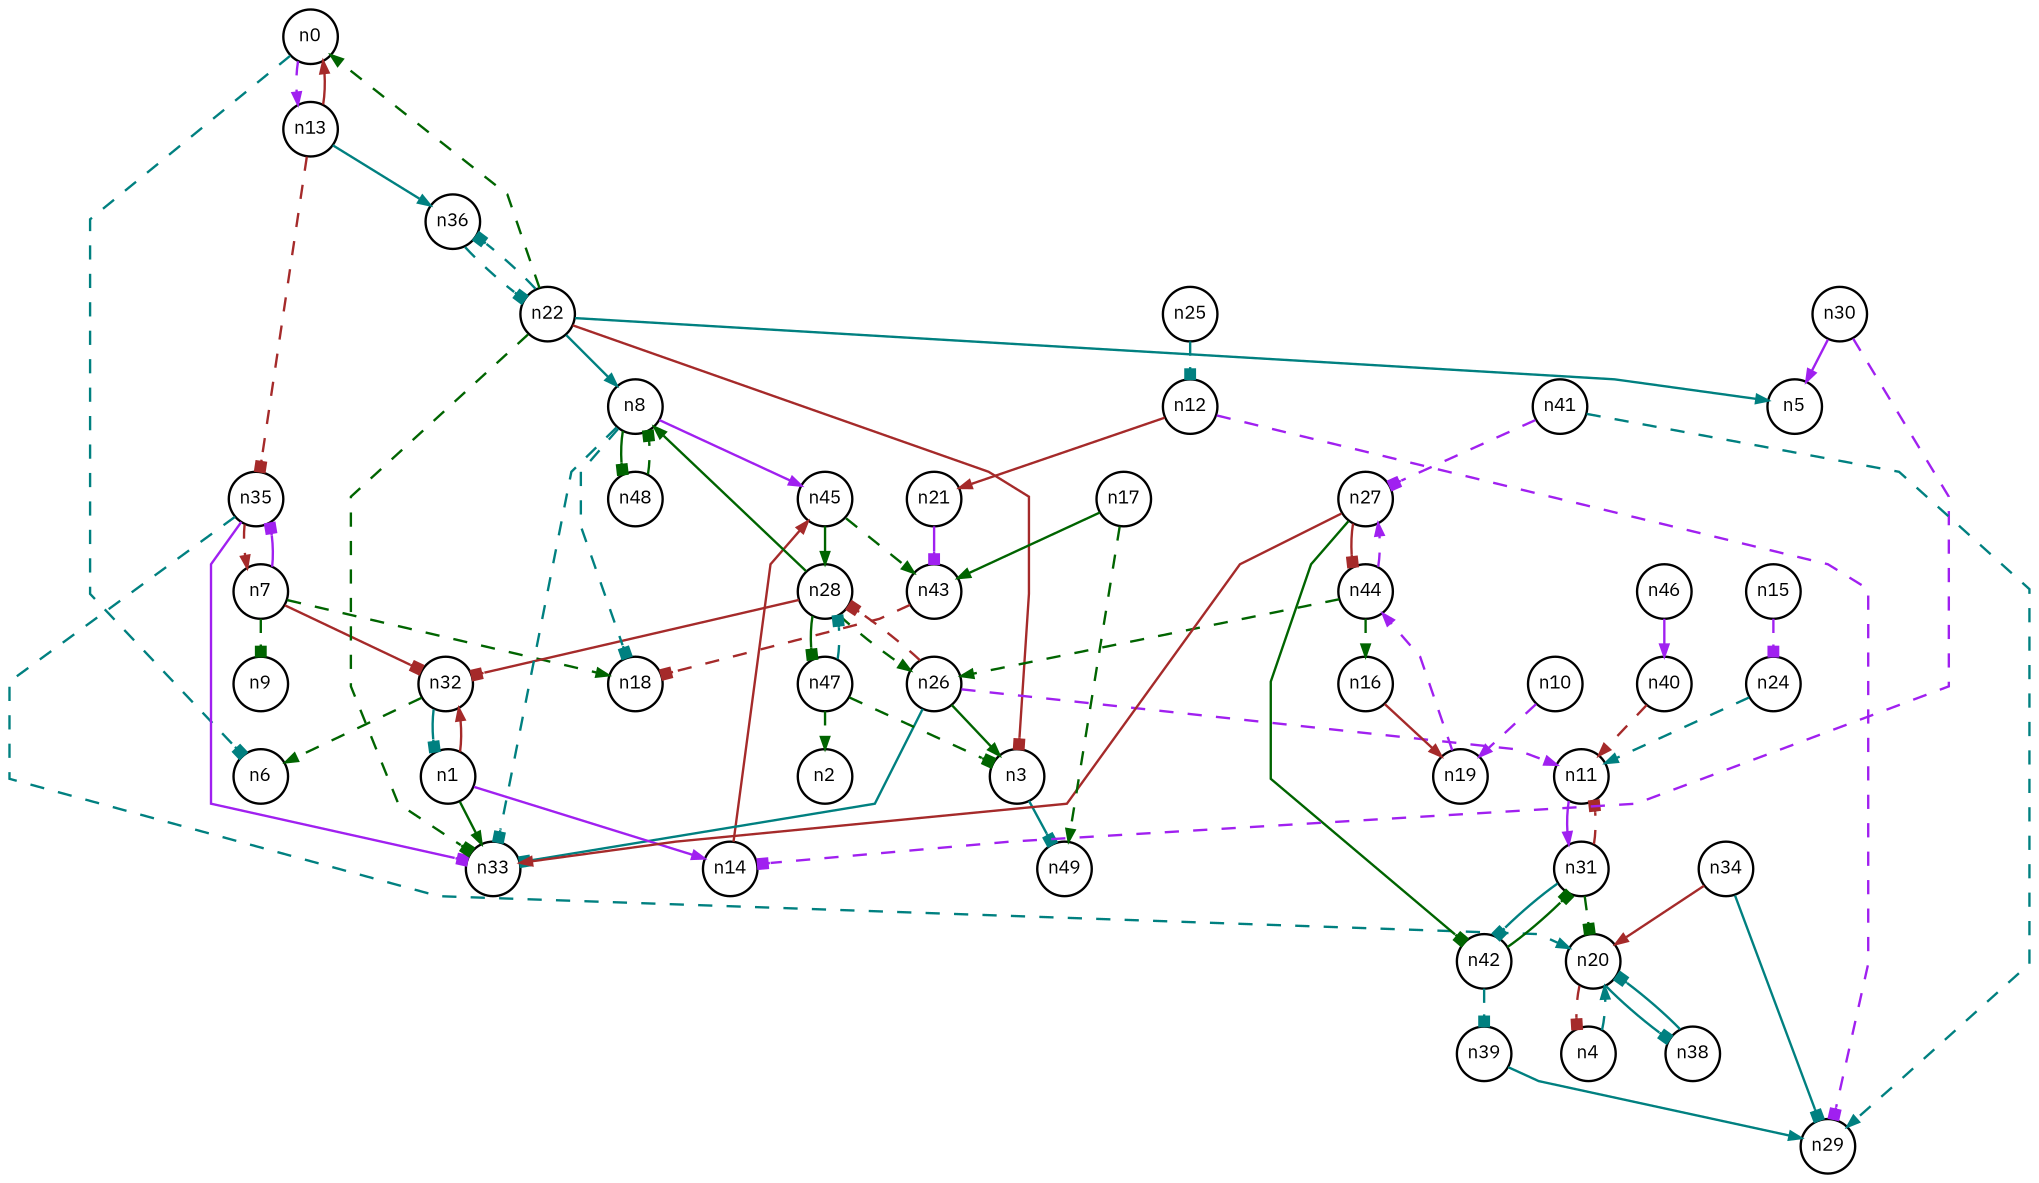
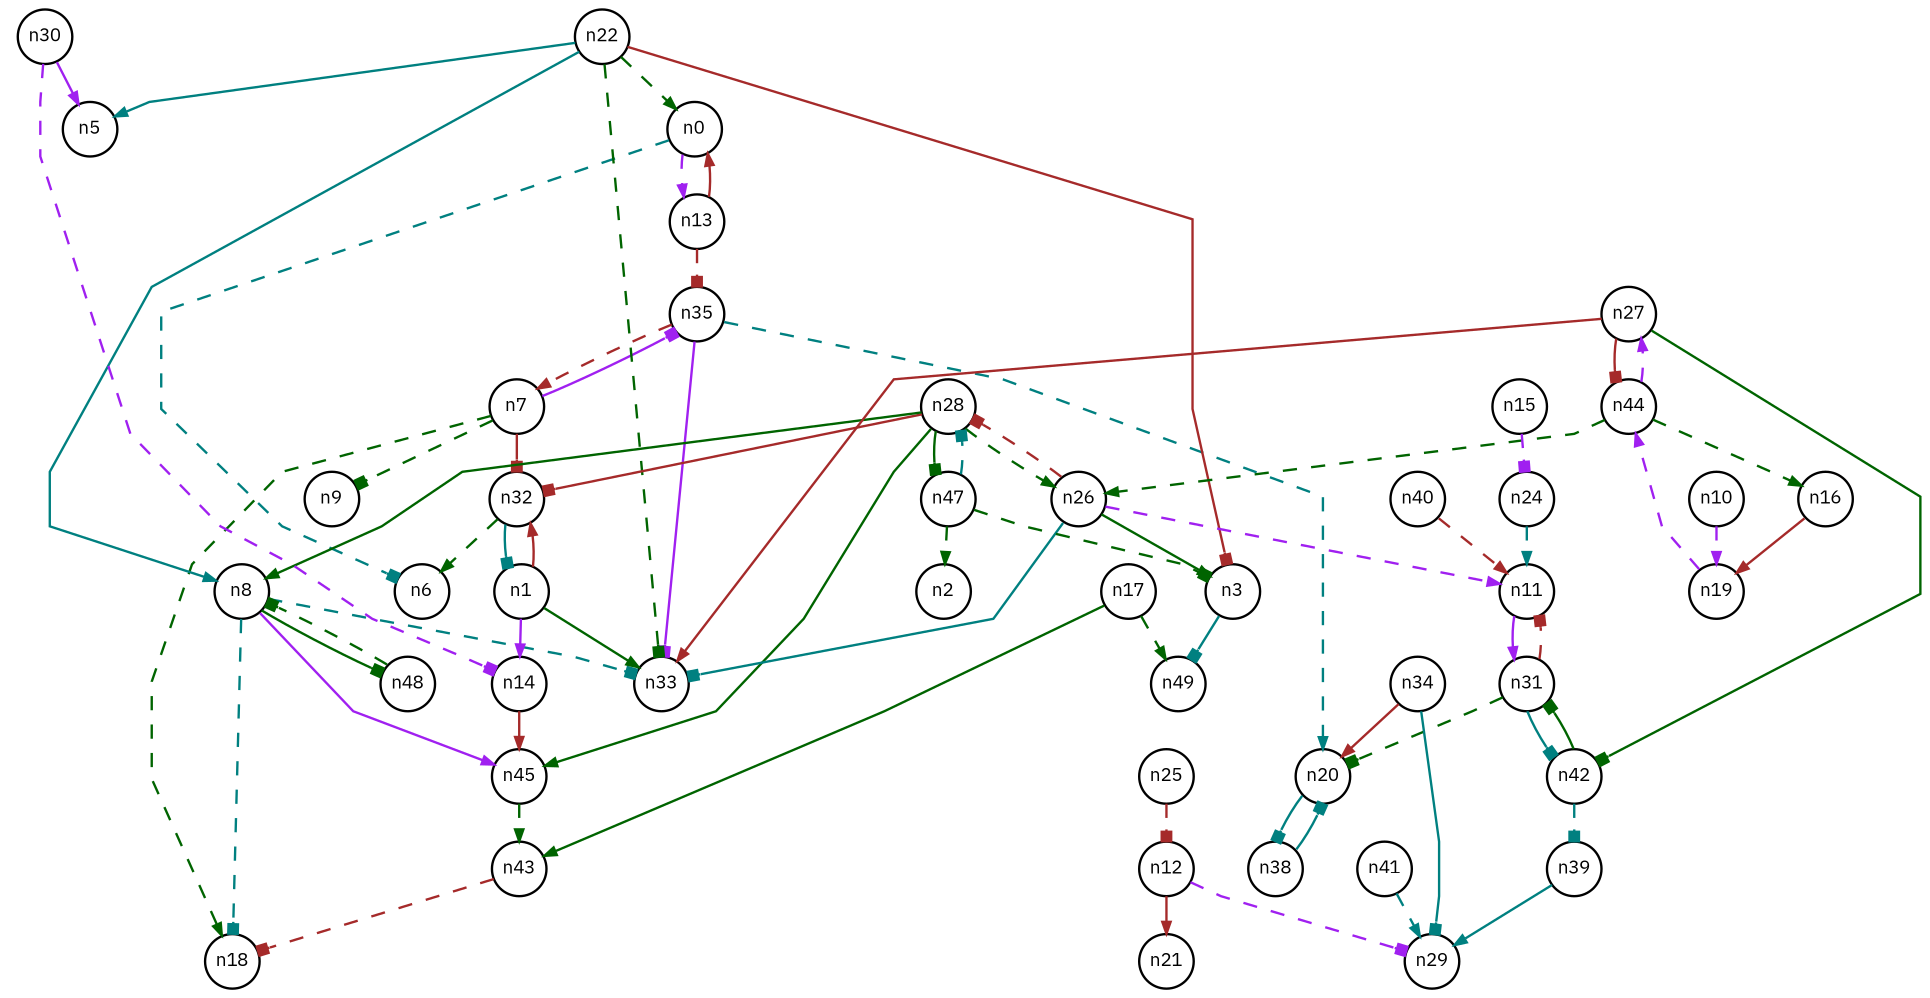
node "n36": removed
edge "n25" -> "n12": color teal -> brown
edge "n41" -> "n27": removed
edge "n45" -> "n28": reversed
edge "n21" -> "n43": removed
node "n46": removed
node "n4": removed
